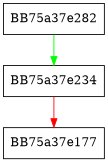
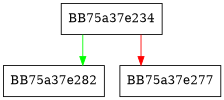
edge "BB75a37e282" -> "BB75a37e234": reversed
node "BB75a37e177": label "BB75a37e177" -> "BB75a37e277"
